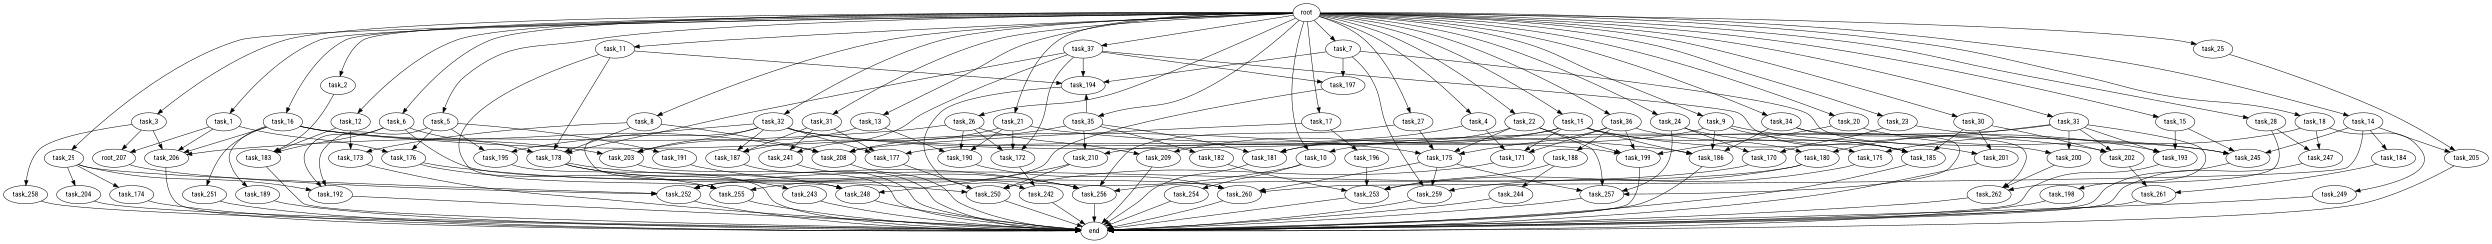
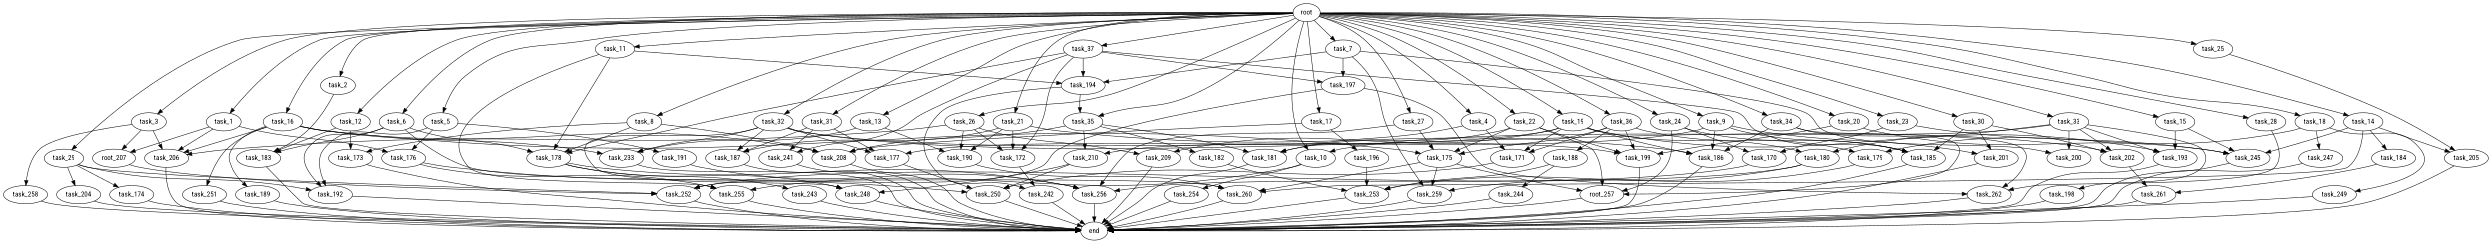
edge "task_35" -> "task_194": reversed
edge "task_28" -> "task_247": removed
node "task_195": removed
node "task_203": label "task_203" -> "task_233"
edge "task_200" -> "task_262": now "task_197" -> "task_262"
node "task_257": label "task_257" -> "root_257"
